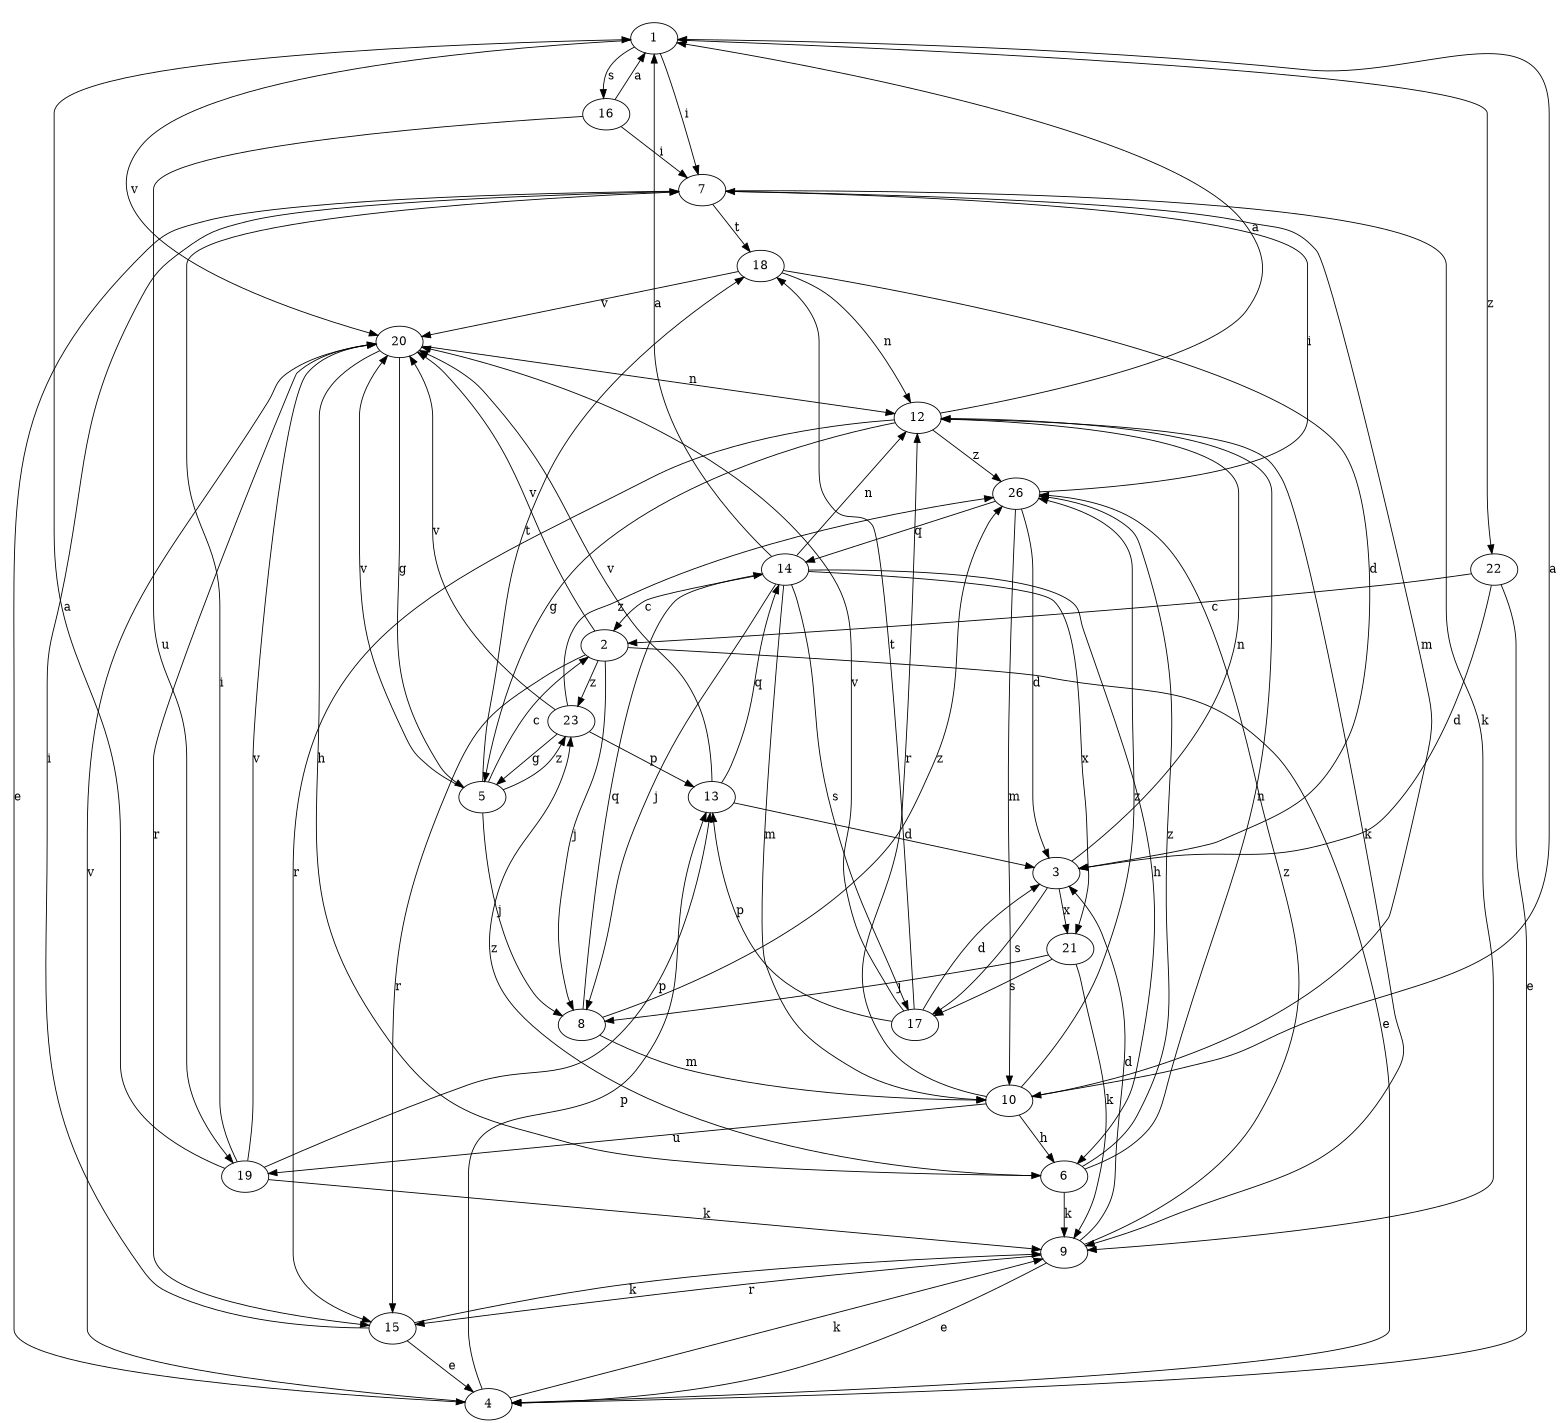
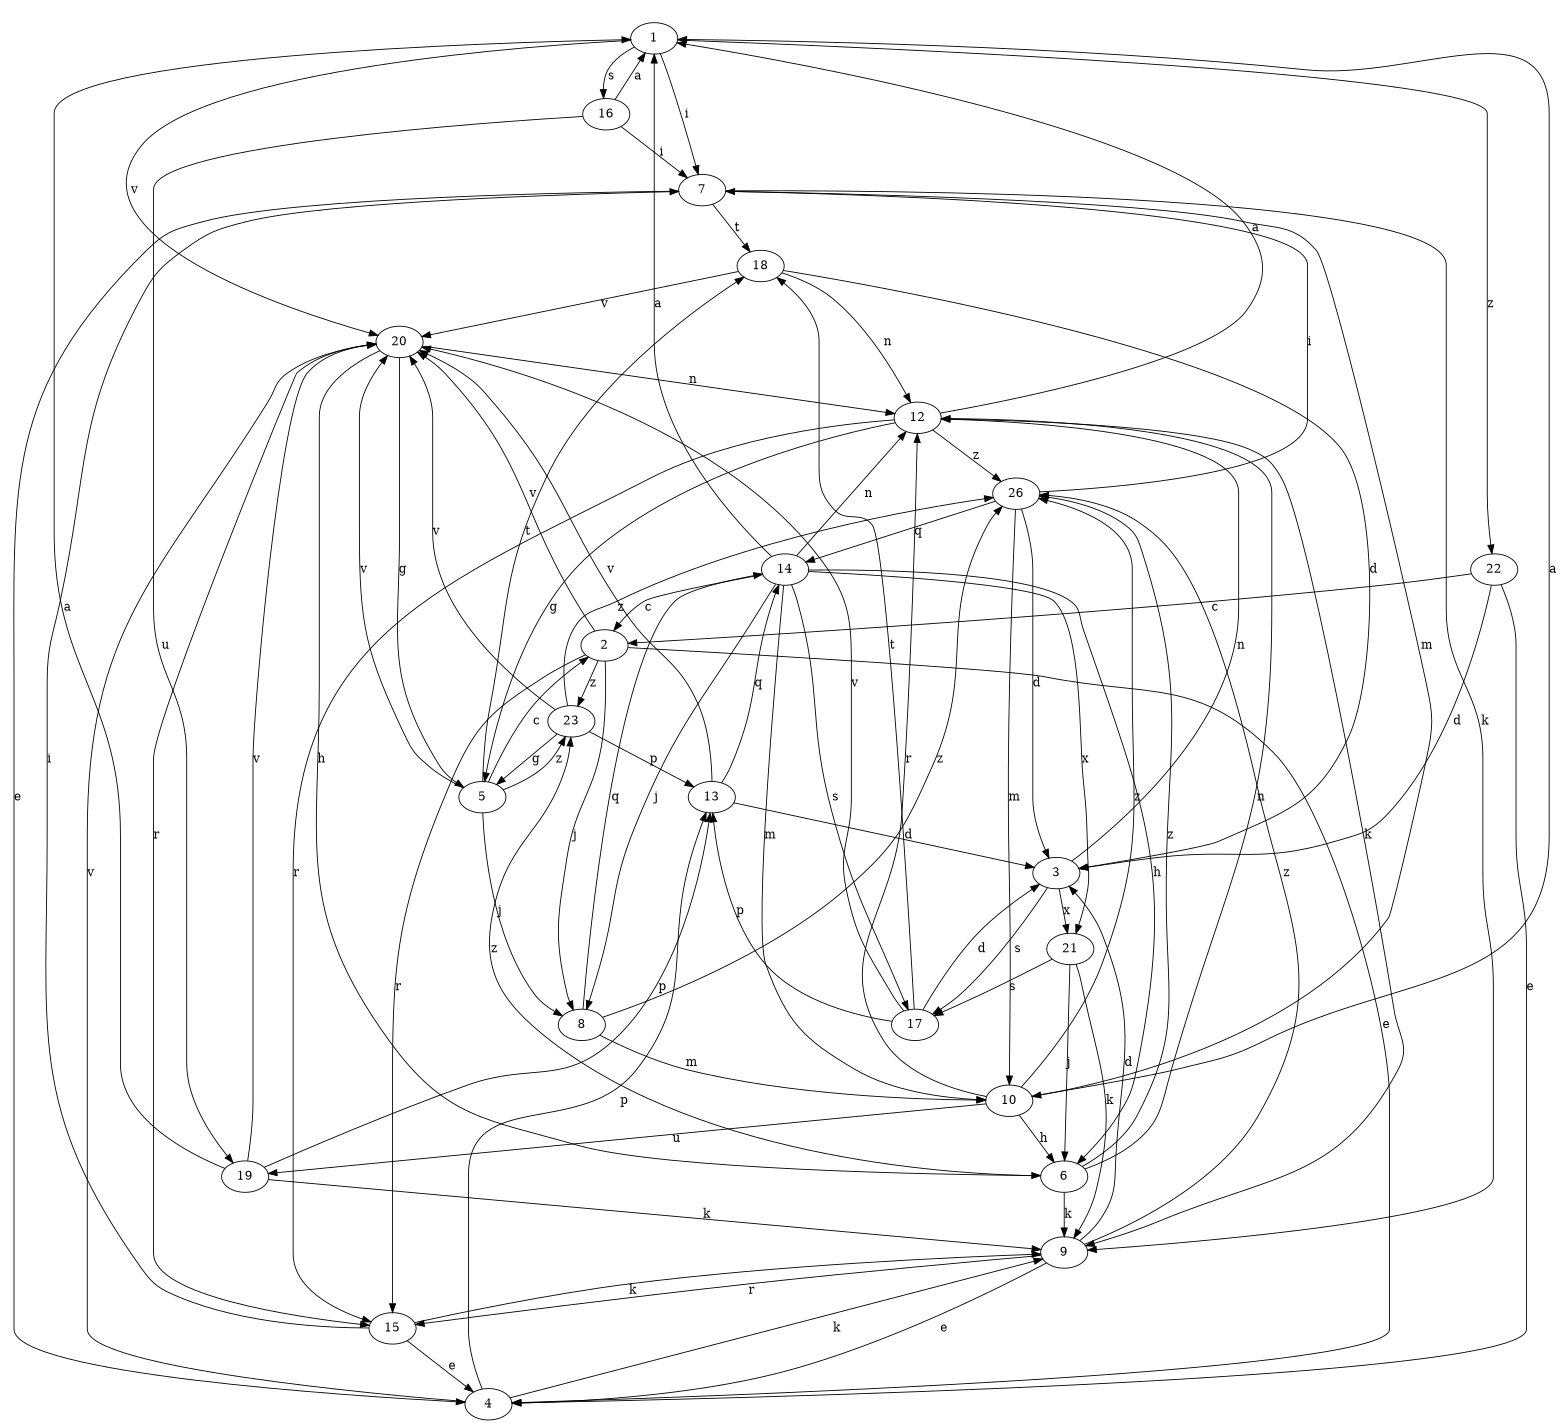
edge "19" -> "7": removed, label "i"
edge "21" -> "8": now "21" -> "6"
